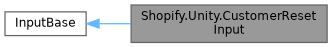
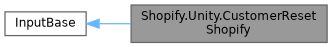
node "Shopify.Unity.CustomerReset Input": label "Shopify.Unity.CustomerReset Input" -> "Shopify.Unity.CustomerReset Shopify"
